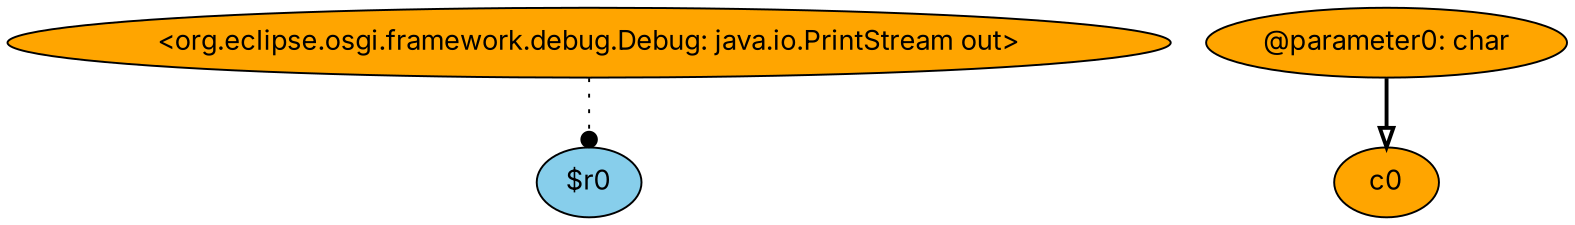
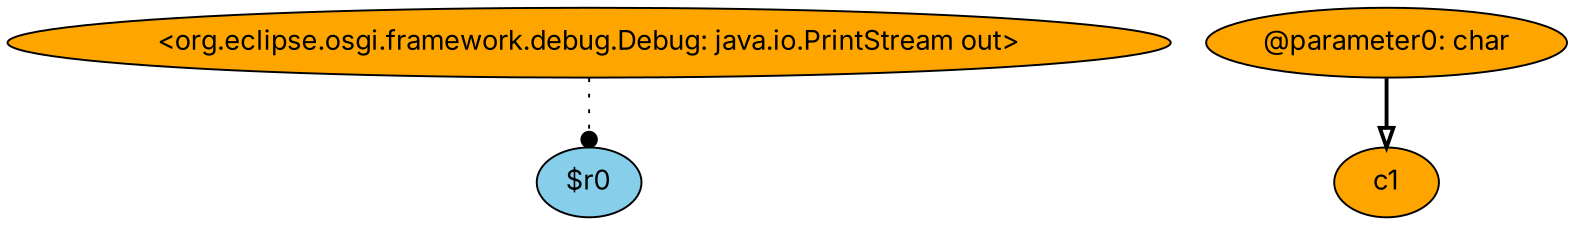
node "c0": label "c0" -> "c1"
